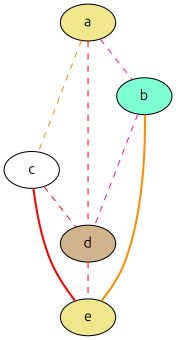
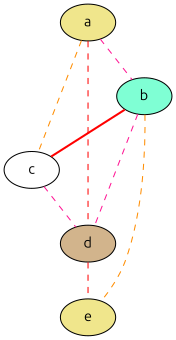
edge "c" -- "d": color red -> deeppink
edge "b" -- "e": style bold -> dashed
edge "c" -- "e": now "c" -- "b"
